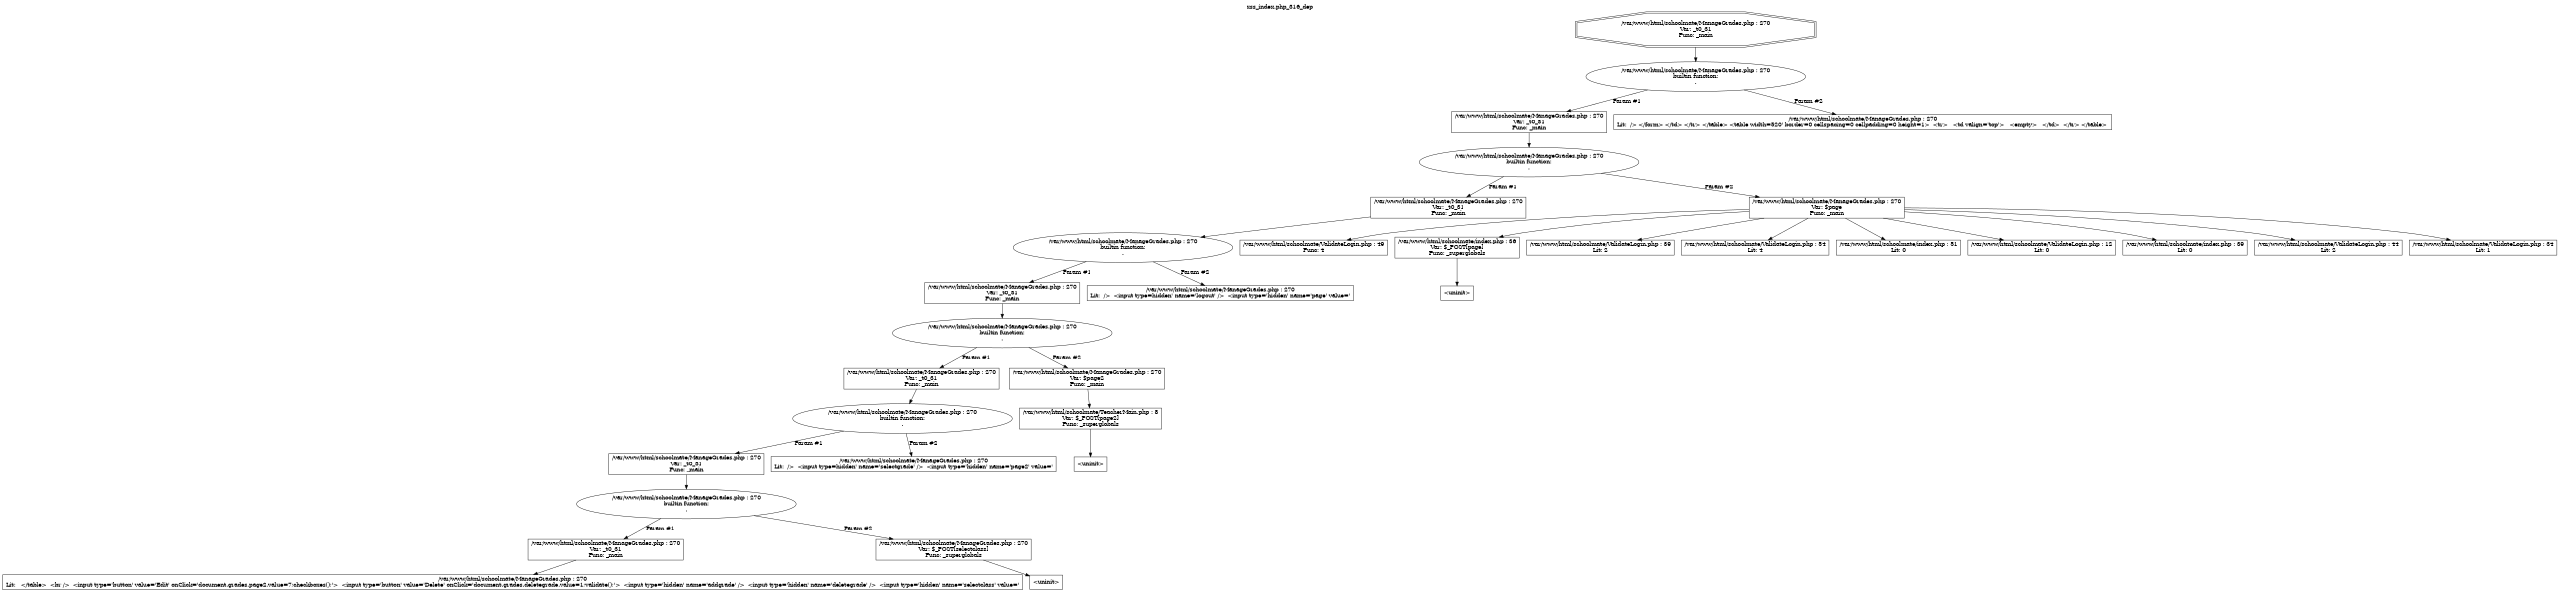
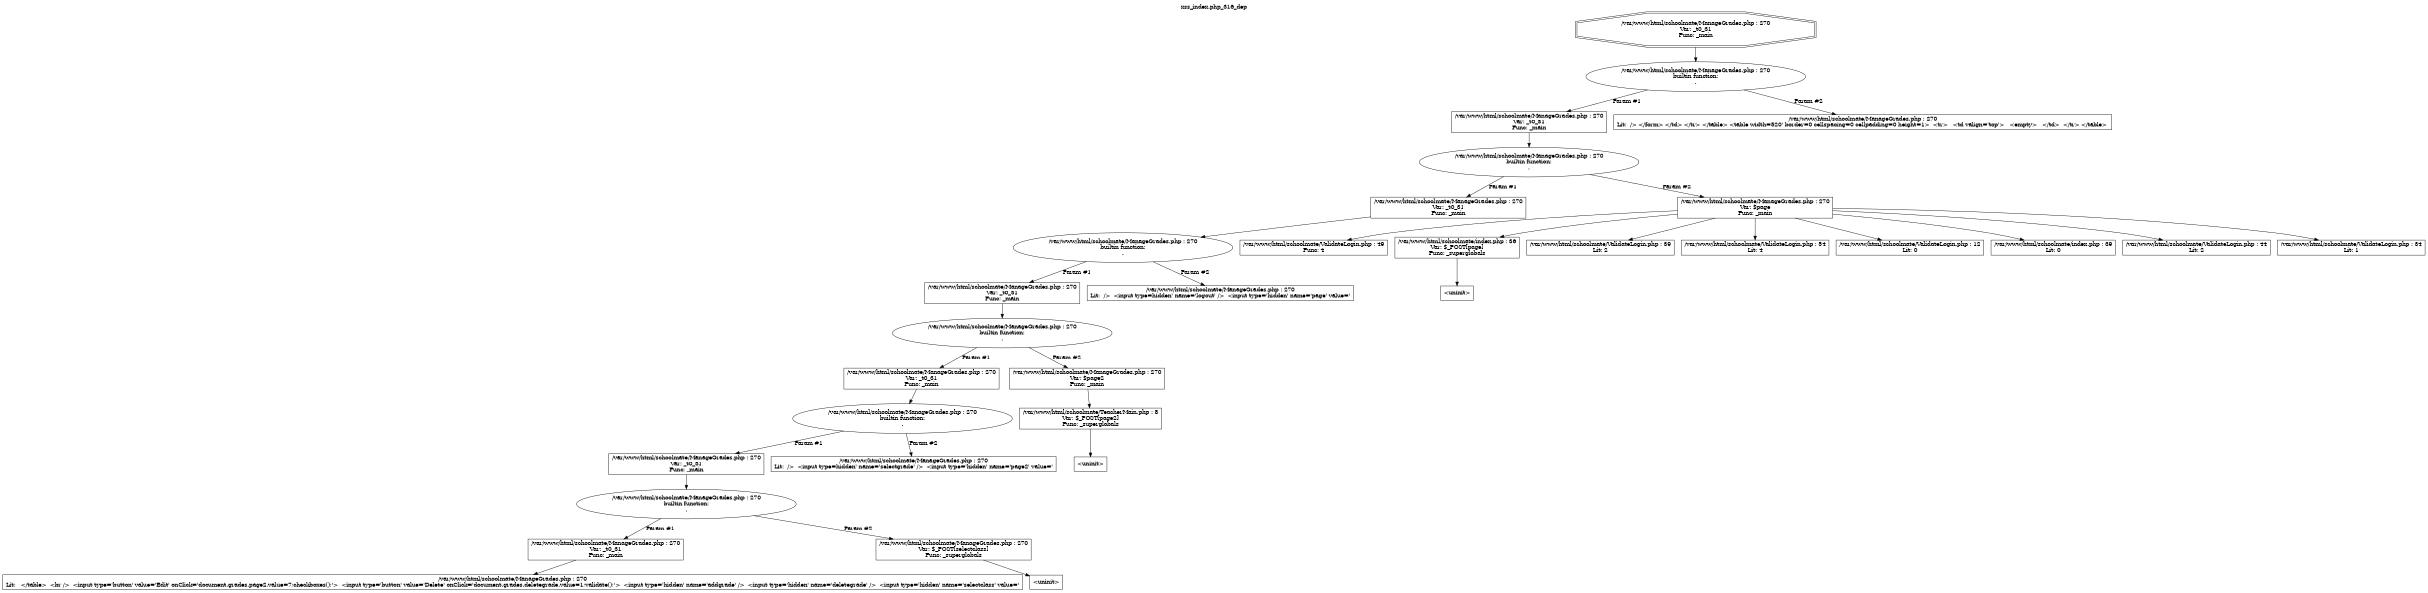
node "/var/www/html/schoolmate/index.php : 51 Lit: 0": removed
